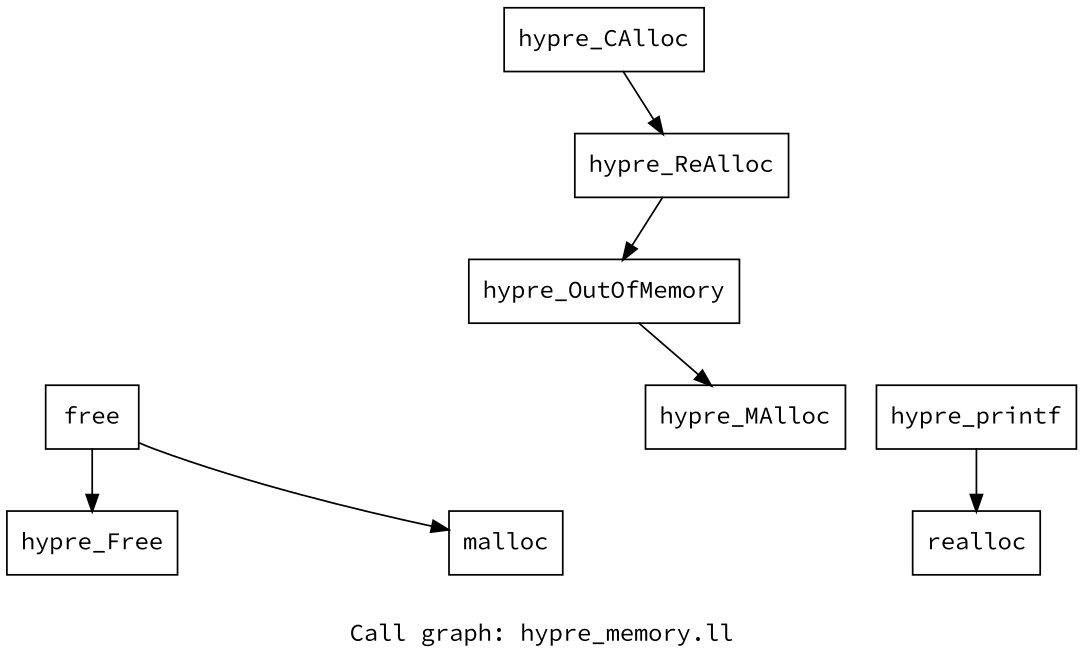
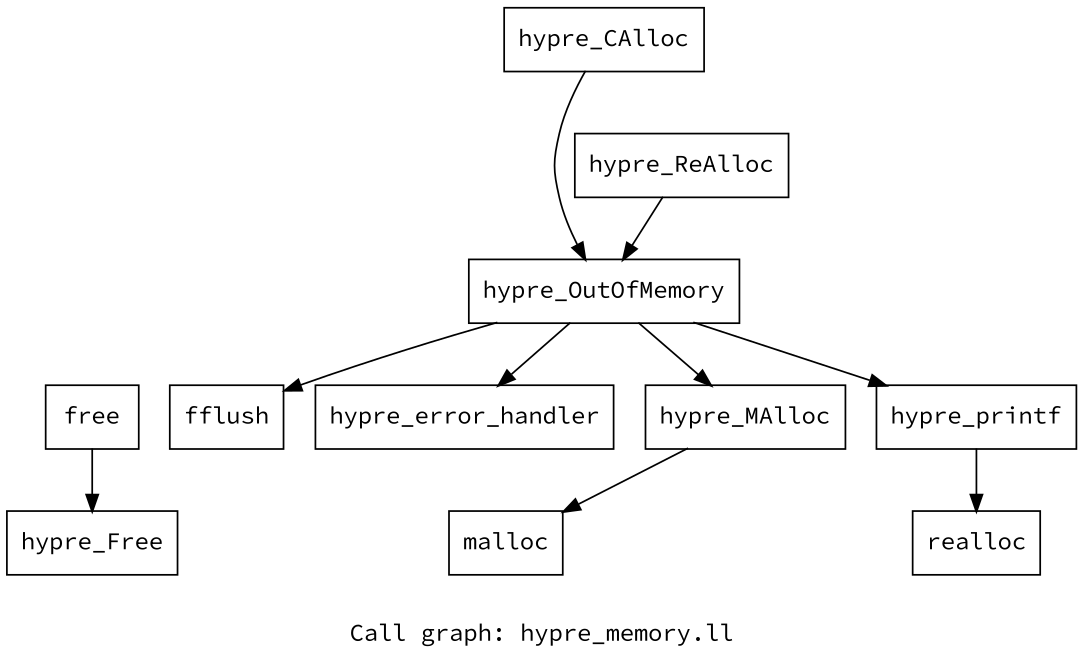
edge "hypre_CAlloc" -> "hypre_ReAlloc": now "hypre_CAlloc" -> "hypre_OutOfMemory"
edge "hypre_OutOfMemory" -> "hypre_printf": added
node "fflush": added
node "hypre_error_handler": added
edge "free" -> "malloc": now "hypre_MAlloc" -> "malloc"
